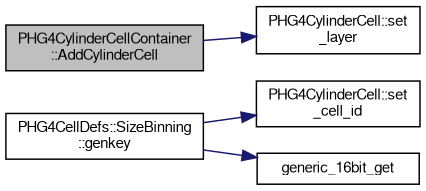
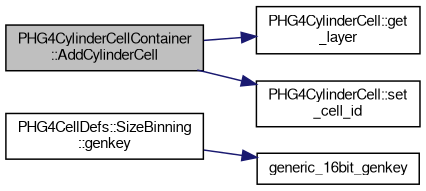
node "PHG4CylinderCell::set _layer": label "PHG4CylinderCell::set _layer" -> "PHG4CylinderCell::get _layer"
edge "PHG4CellDefs::SizeBinning ::genkey" -> "PHG4CylinderCell::set _cell_id": now "PHG4CylinderCellContainer ::AddCylinderCell" -> "PHG4CylinderCell::set _cell_id"
node "generic_16bit_get": label "generic_16bit_get" -> "generic_16bit_genkey"
